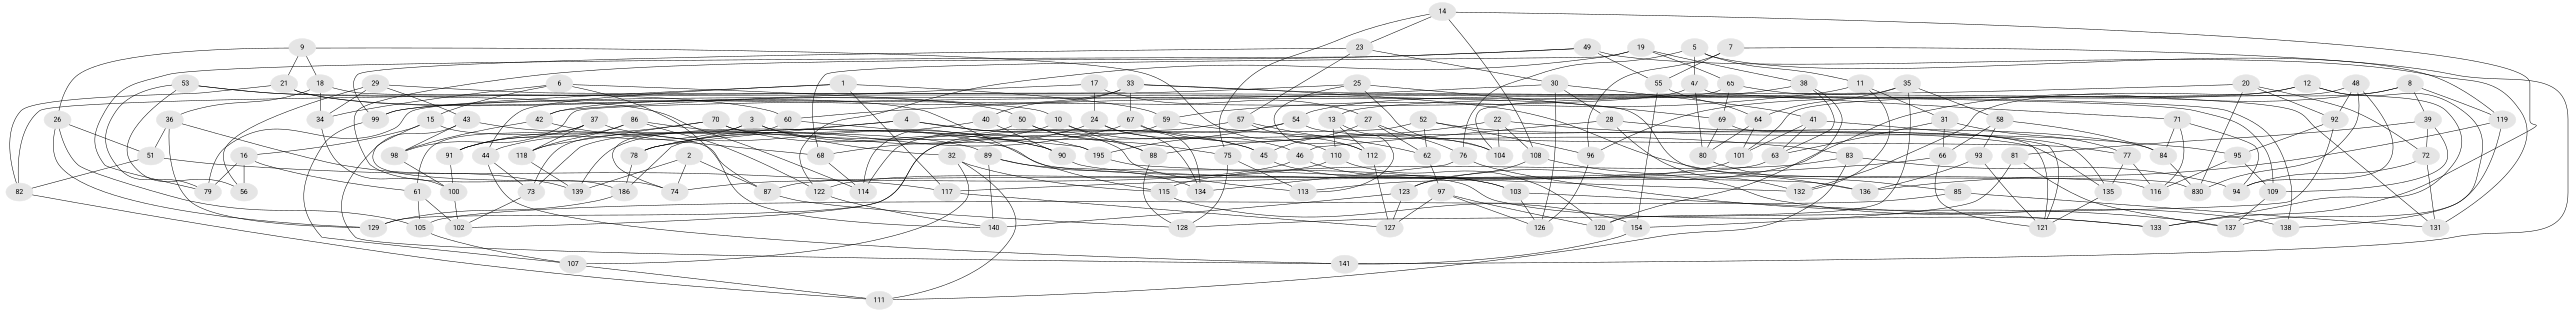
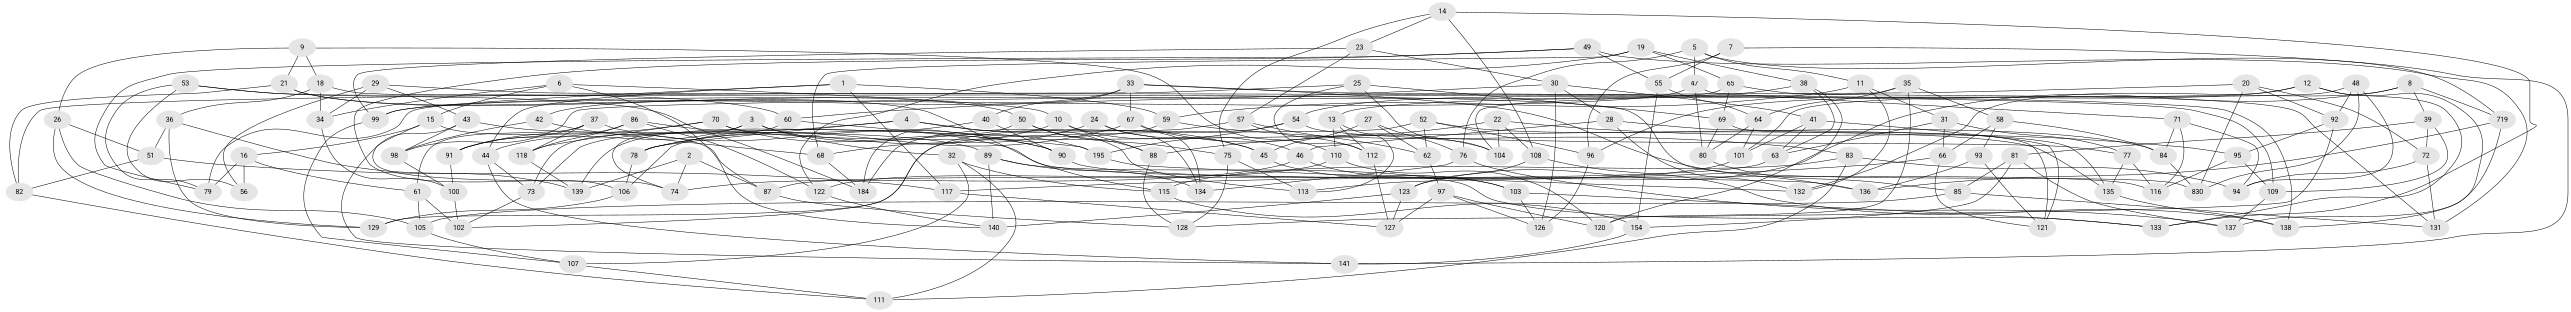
node "17": removed
node "119": label "119" -> "719"
edge "81" -- "85": added
node "186": label "186" -> "106"
node "114": label "114" -> "184"
edge "135" -- "121": now "135" -- "138"
